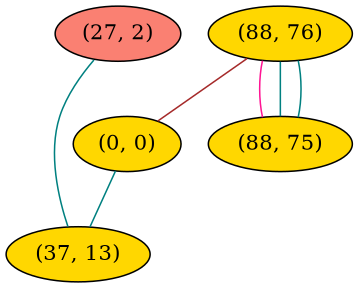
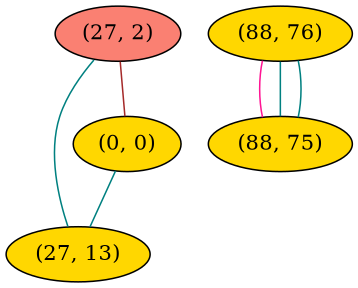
edge "(88, 76)" -- "(0, 0)": now "(27, 2)" -- "(0, 0)"
node "(37, 13)": label "(37, 13)" -> "(27, 13)"
